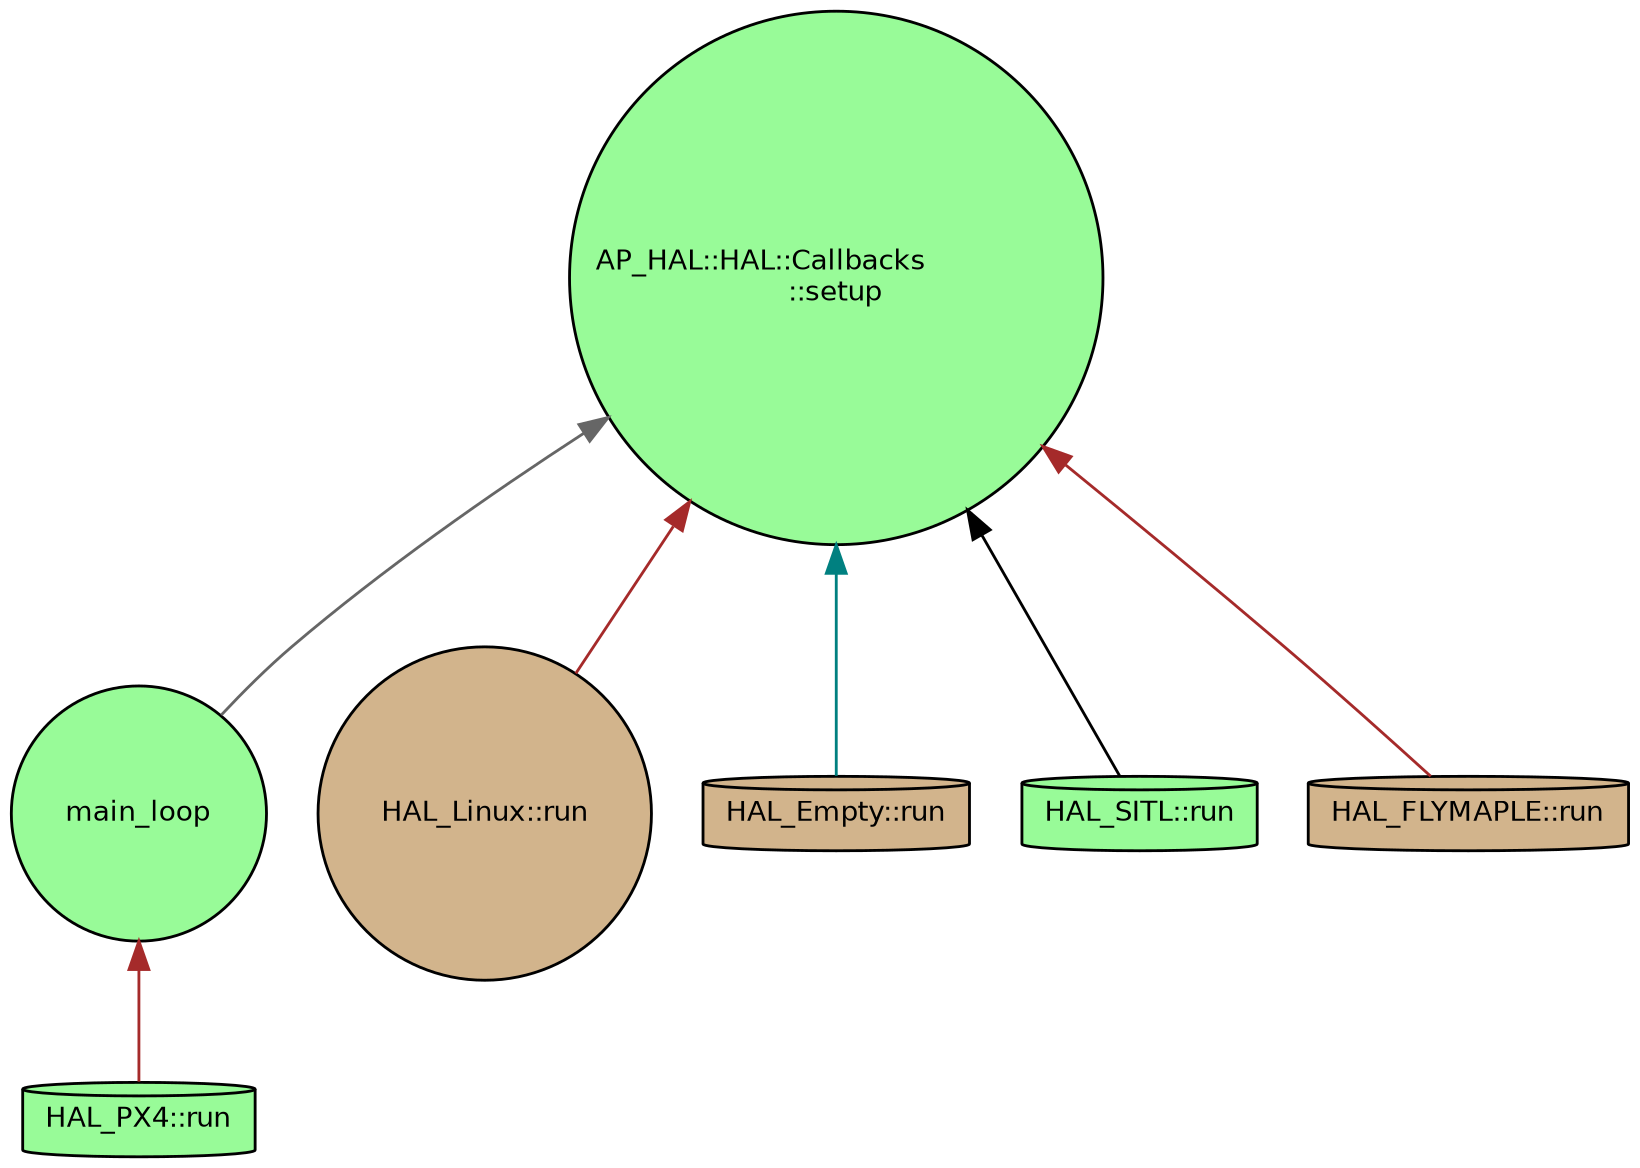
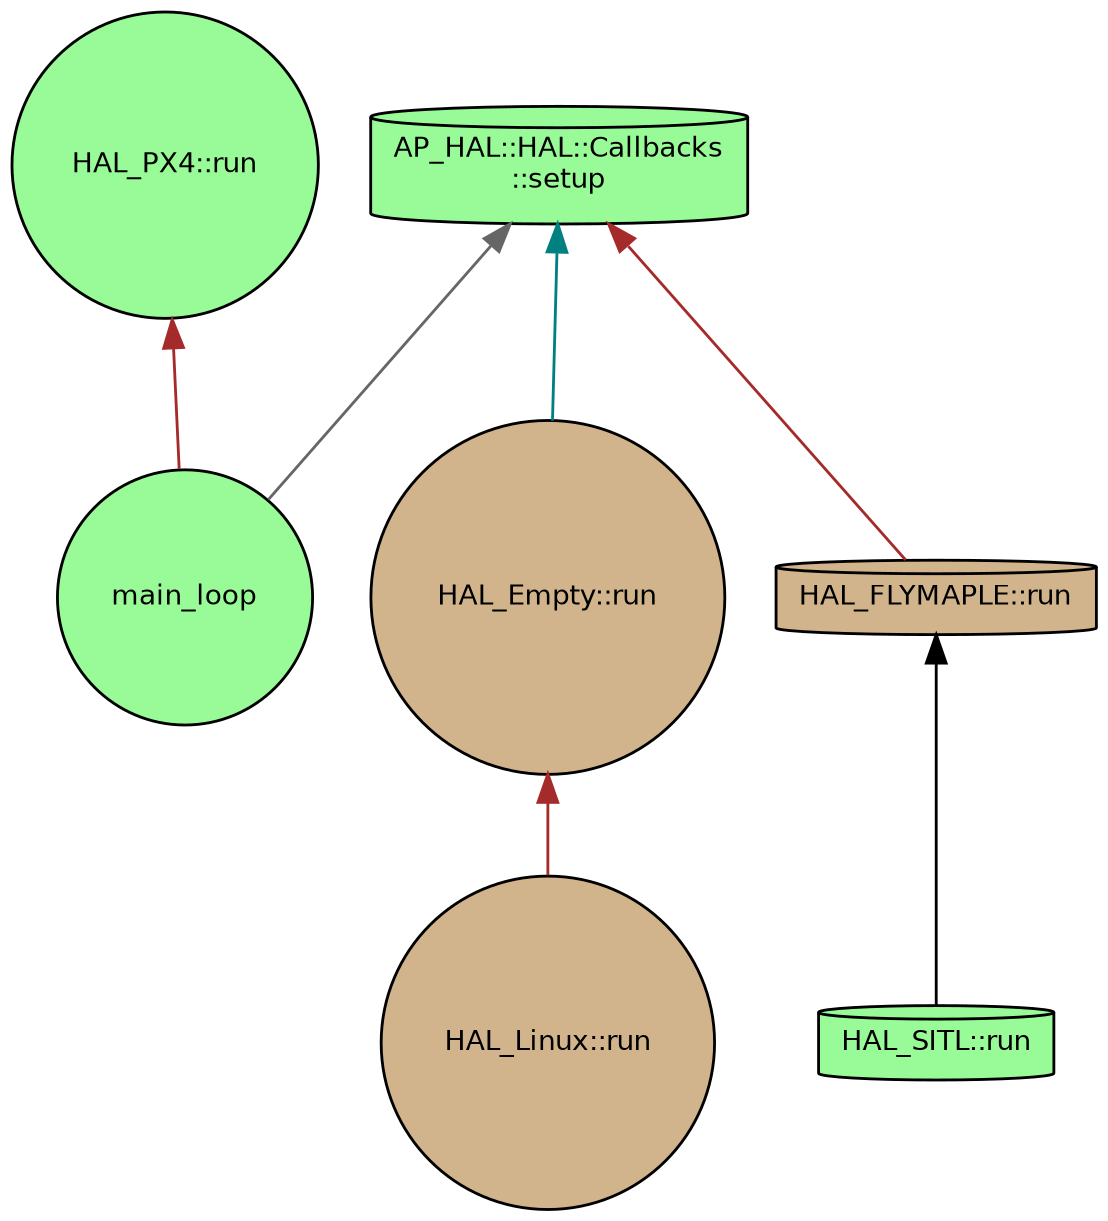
node "AP_HAL::HAL::Callbacks ::setup": shape circle -> cylinder
edge "HAL_Linux::run" -> "AP_HAL::HAL::Callbacks ::setup": now "HAL_Linux::run" -> "HAL_Empty::run"
edge "HAL_SITL::run" -> "AP_HAL::HAL::Callbacks ::setup": now "HAL_SITL::run" -> "HAL_FLYMAPLE::run"
node "HAL_Empty::run": shape cylinder -> circle
edge "HAL_PX4::run" -> "main_loop": reversed
node "HAL_PX4::run": shape cylinder -> circle
